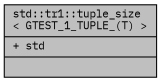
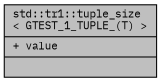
node "std::tr1::tuple_size": text "+ std" -> "+ value"
